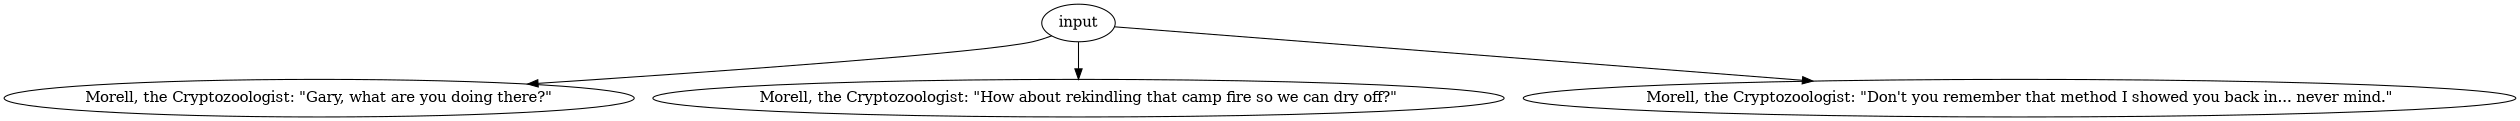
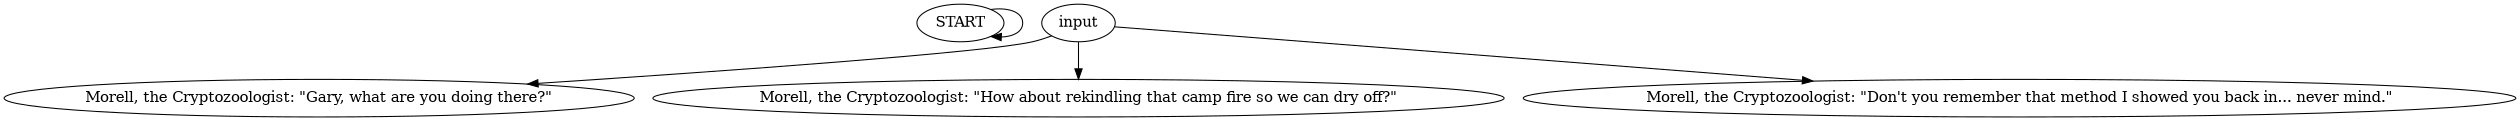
node "START": added
